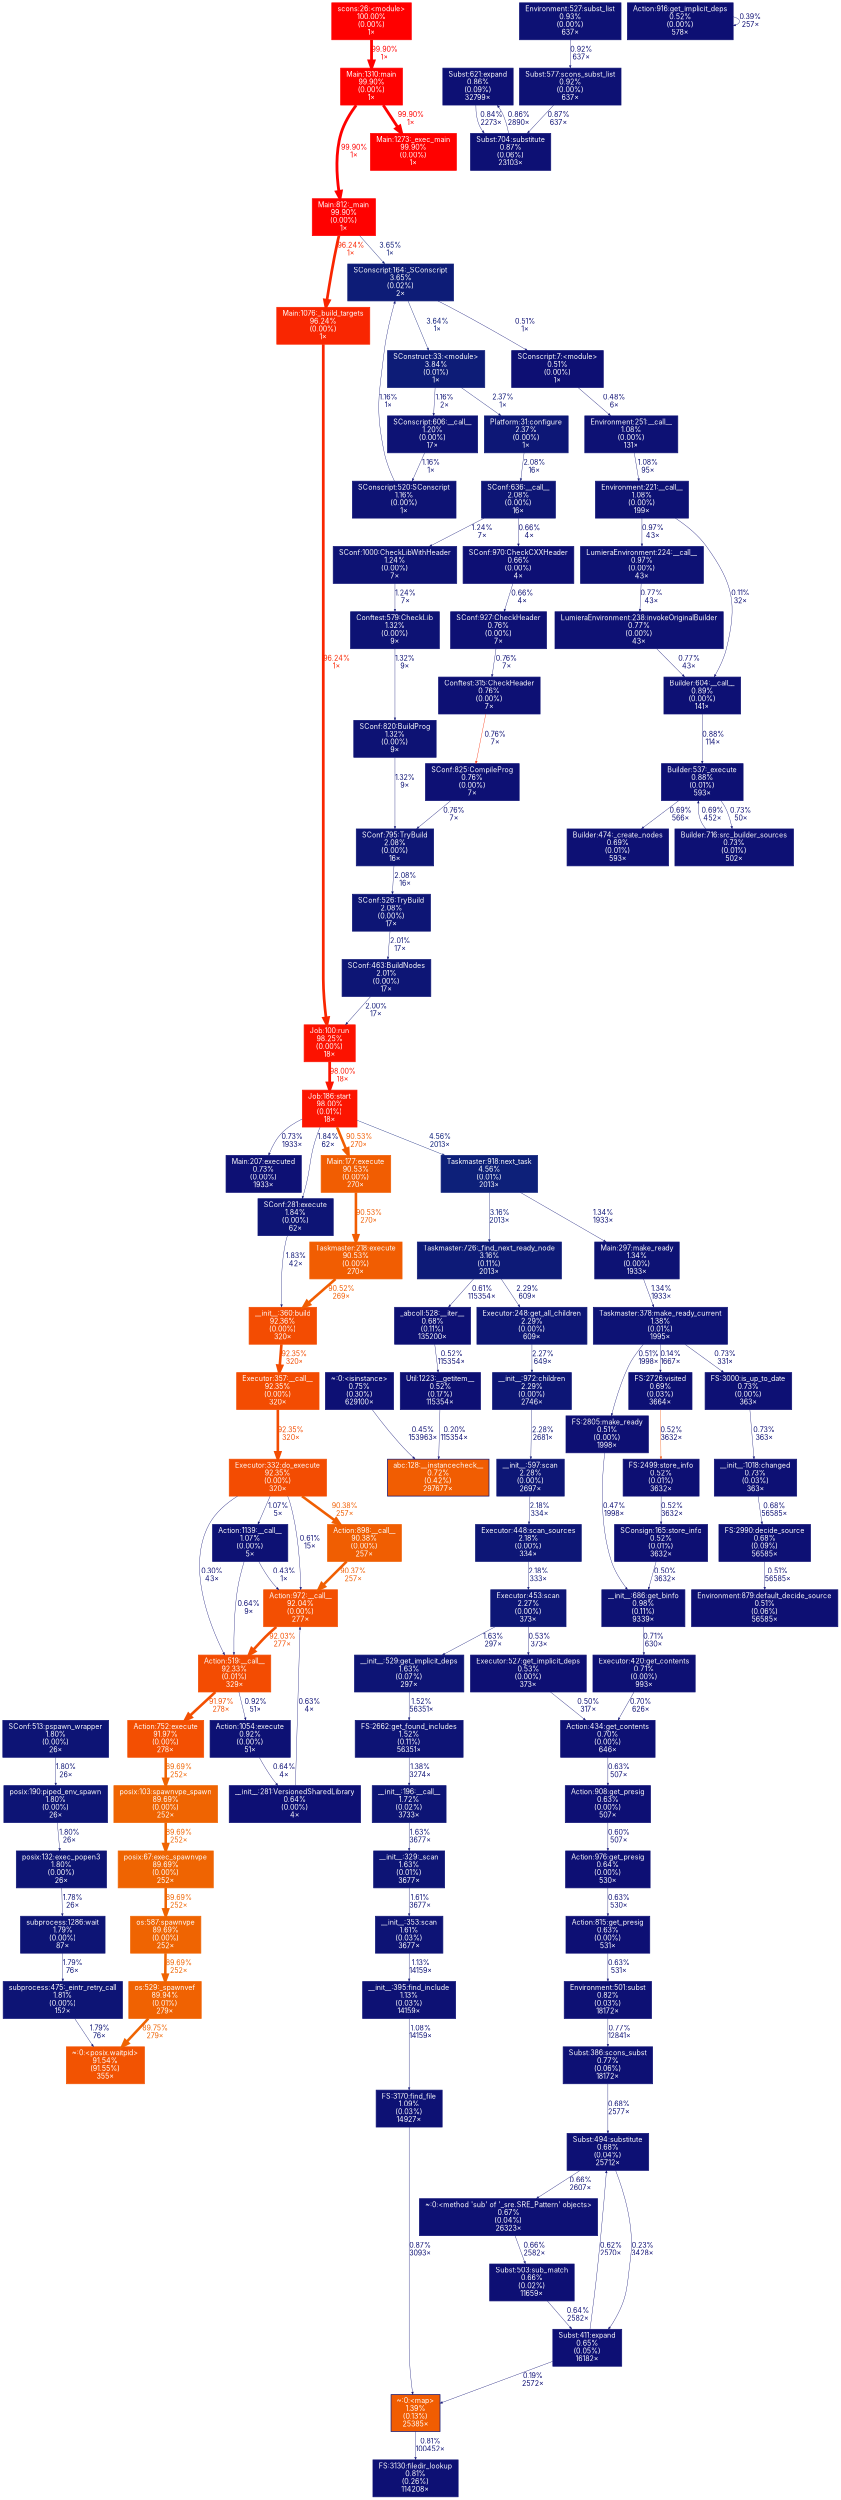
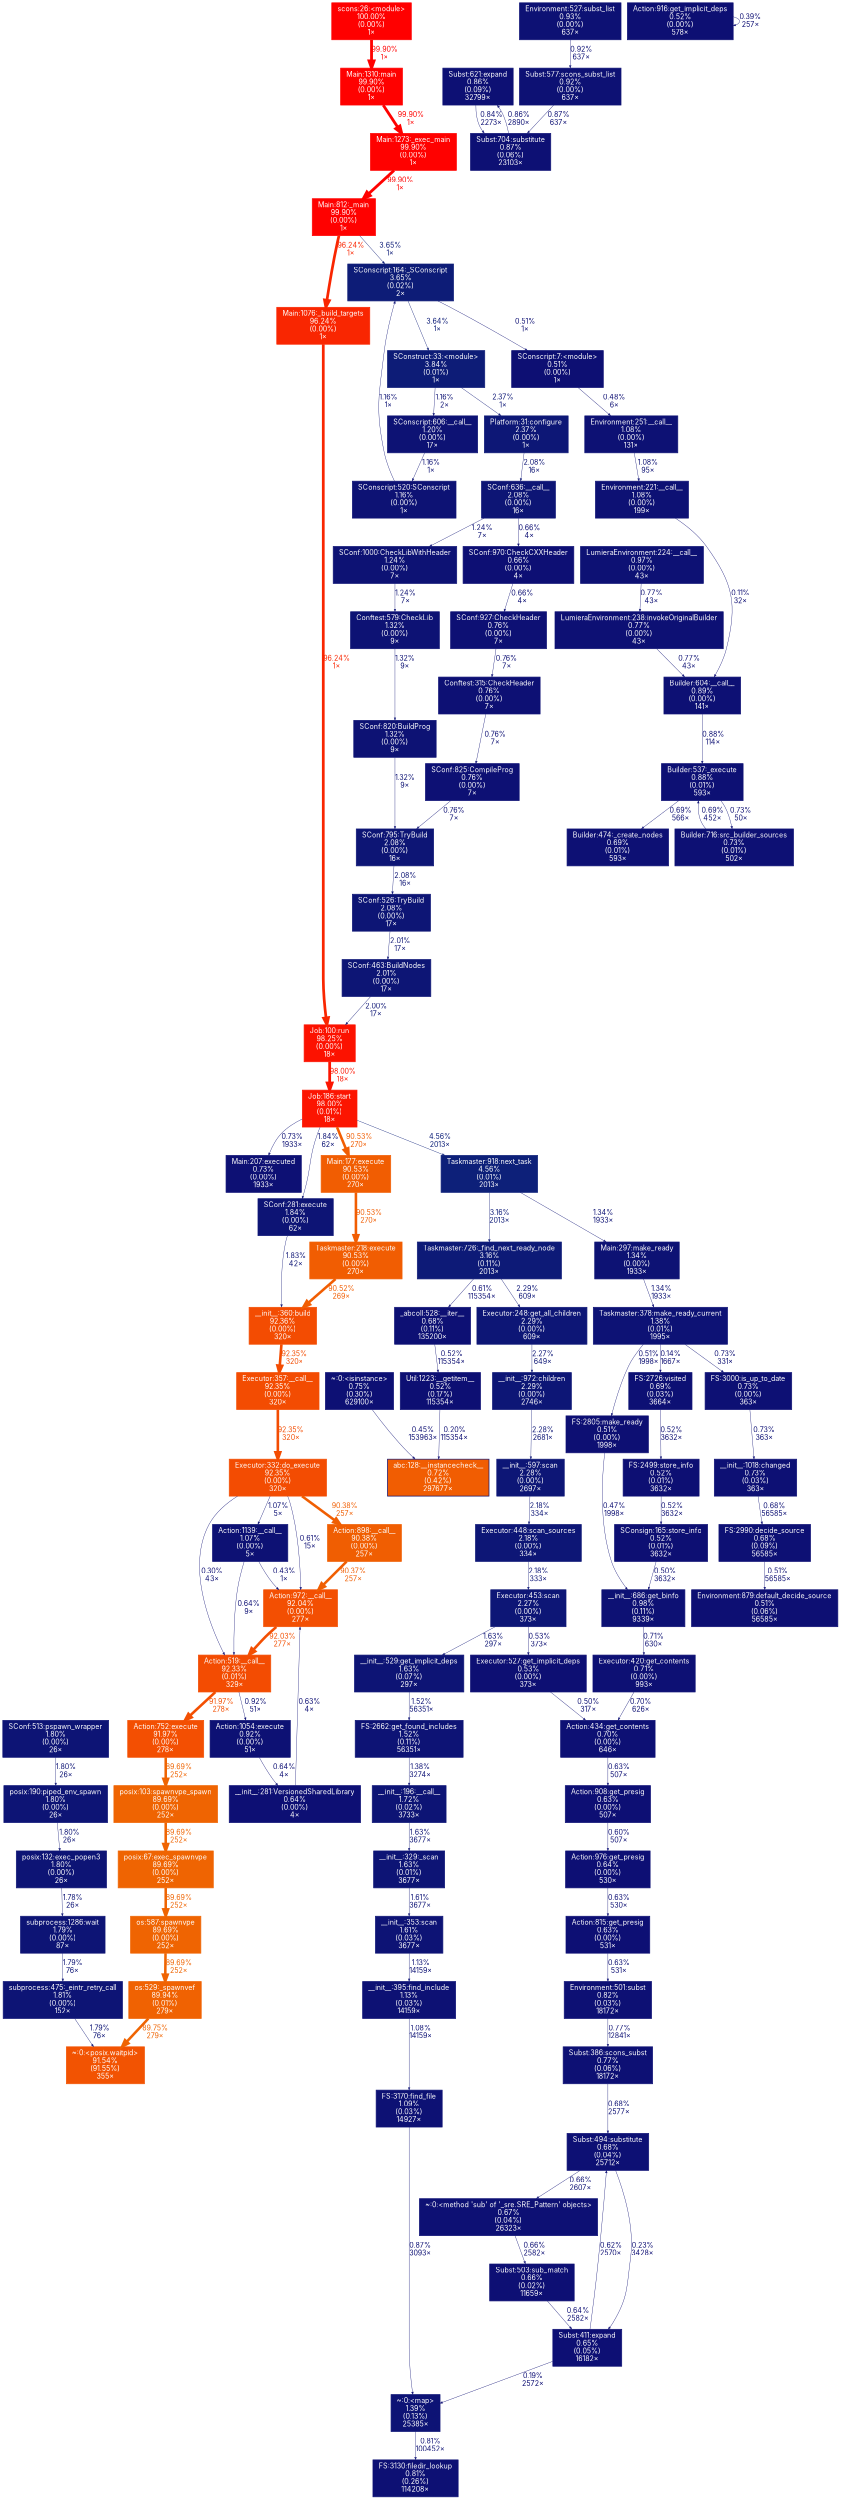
edge "Main:1310:main 99.90% (0.00%) 1×" -> "Main:812:_main 99.90% (0.00%) 1×": now "Main:1273:_exec_main 99.90% (0.00%) 1×" -> "Main:812:_main 99.90% (0.00%) 1×"
edge "Environment:221:__call__ 1.08% (0.00%) 199×" -> "LumieraEnvironment:224:__call__ 0.97% (0.00%) 43×": removed, label "0.97% 43×"
edge "Conftest:315:CheckHeader 0.76% (0.00%) 7×" -> "SConf:825:CompileProg 0.76% (0.00%) 7×": color #f92601 -> #0d1074
edge "FS:2726:visited 0.69% (0.03%) 3664×" -> "FS:2499:store_info 0.52% (0.01%) 3632×": color #f34f02 -> #0d0f73
node "~:0:<map> 1.39% (0.13%) 25385×": fillcolor #f15d02 -> #0d1375
